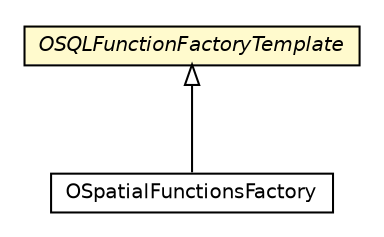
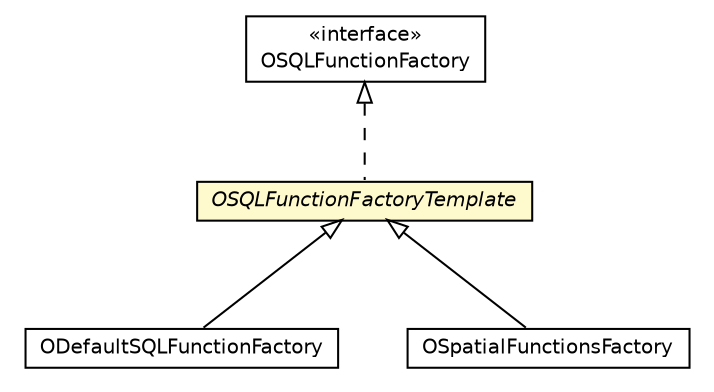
node "OSQLFunctionFactory": added
node "ODefaultSQLFunctionFactory": added
